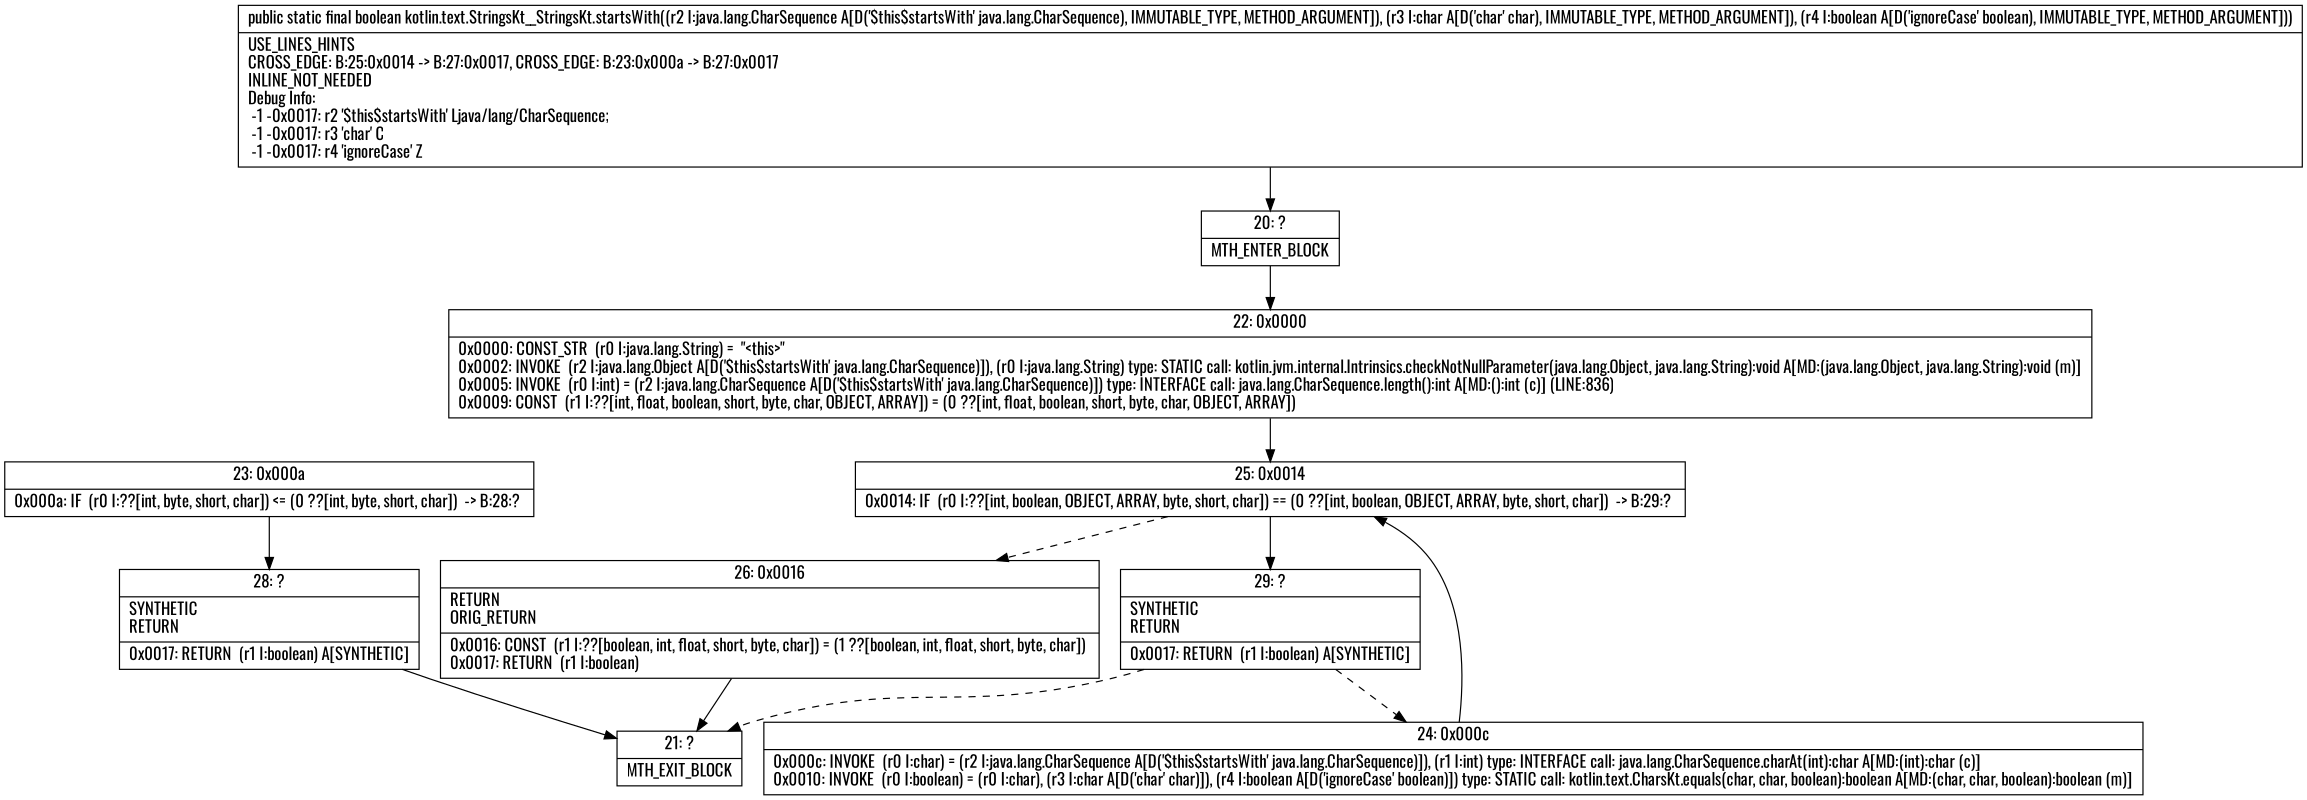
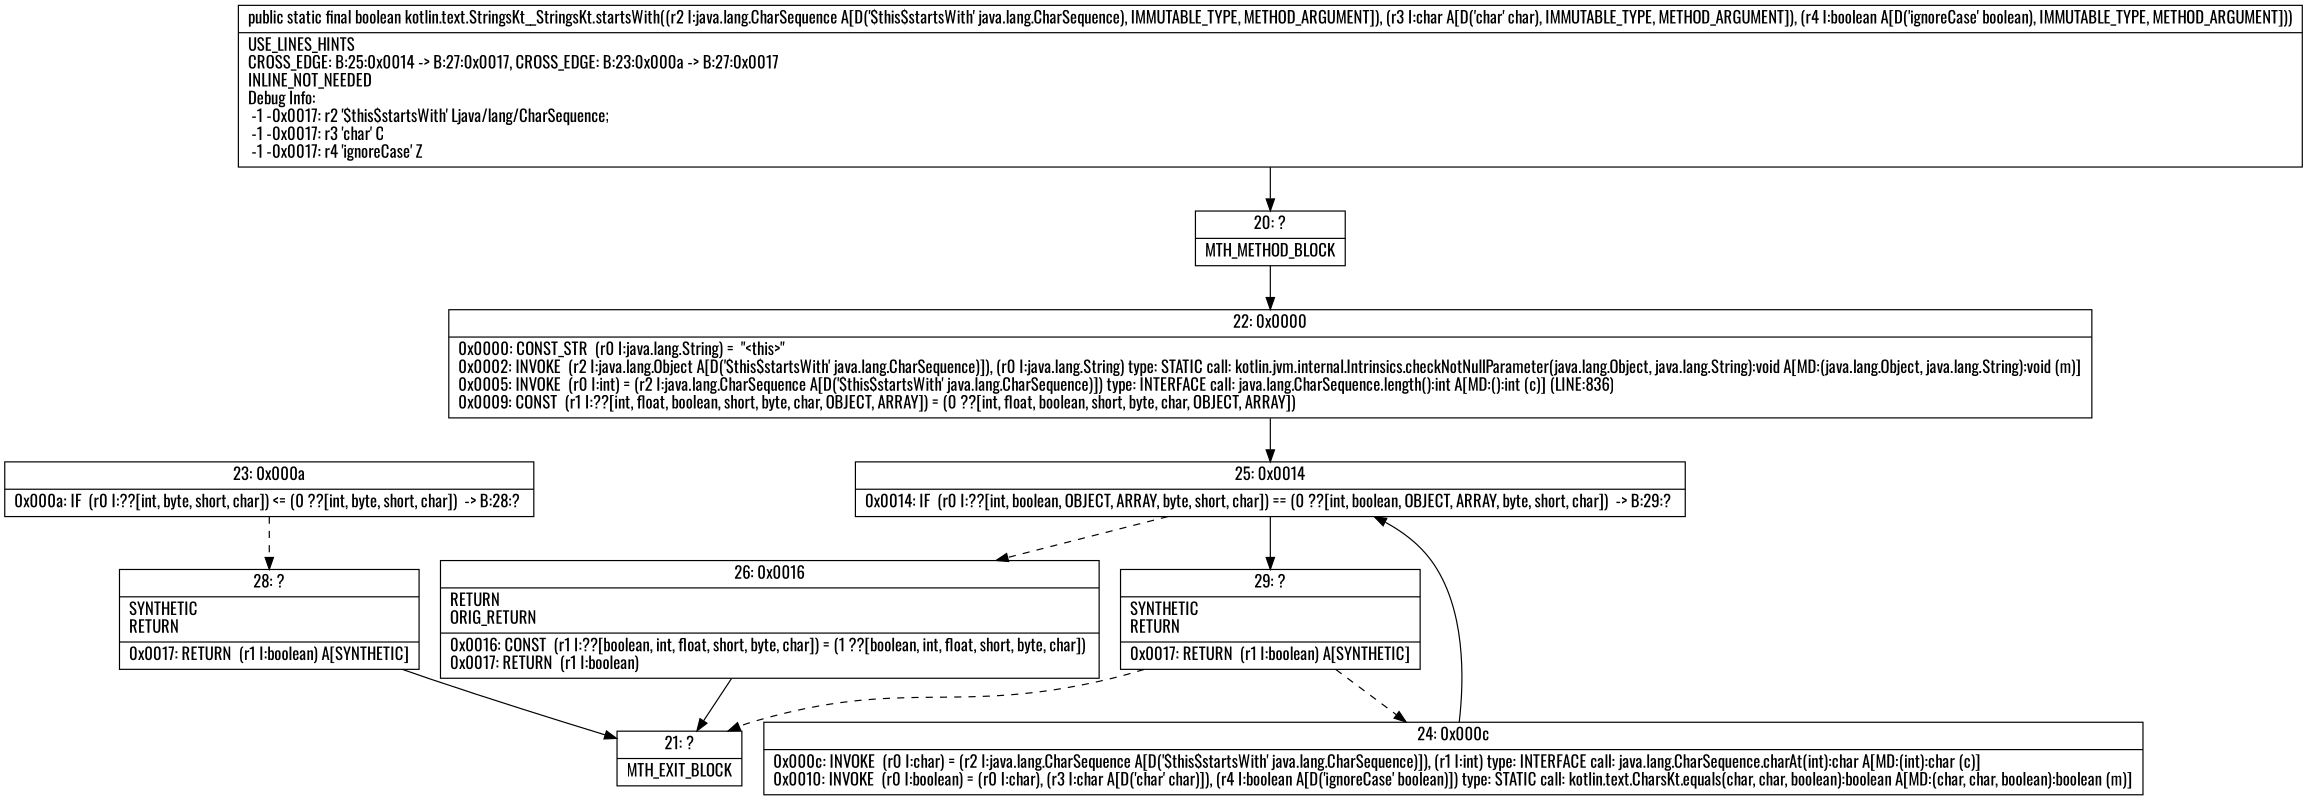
node "20: ?": text "MTH_ENTER_BLOCK" -> "MTH_METHOD_BLOCK"
edge "23: 0x000a" -> "28: ?": style solid -> dashed
